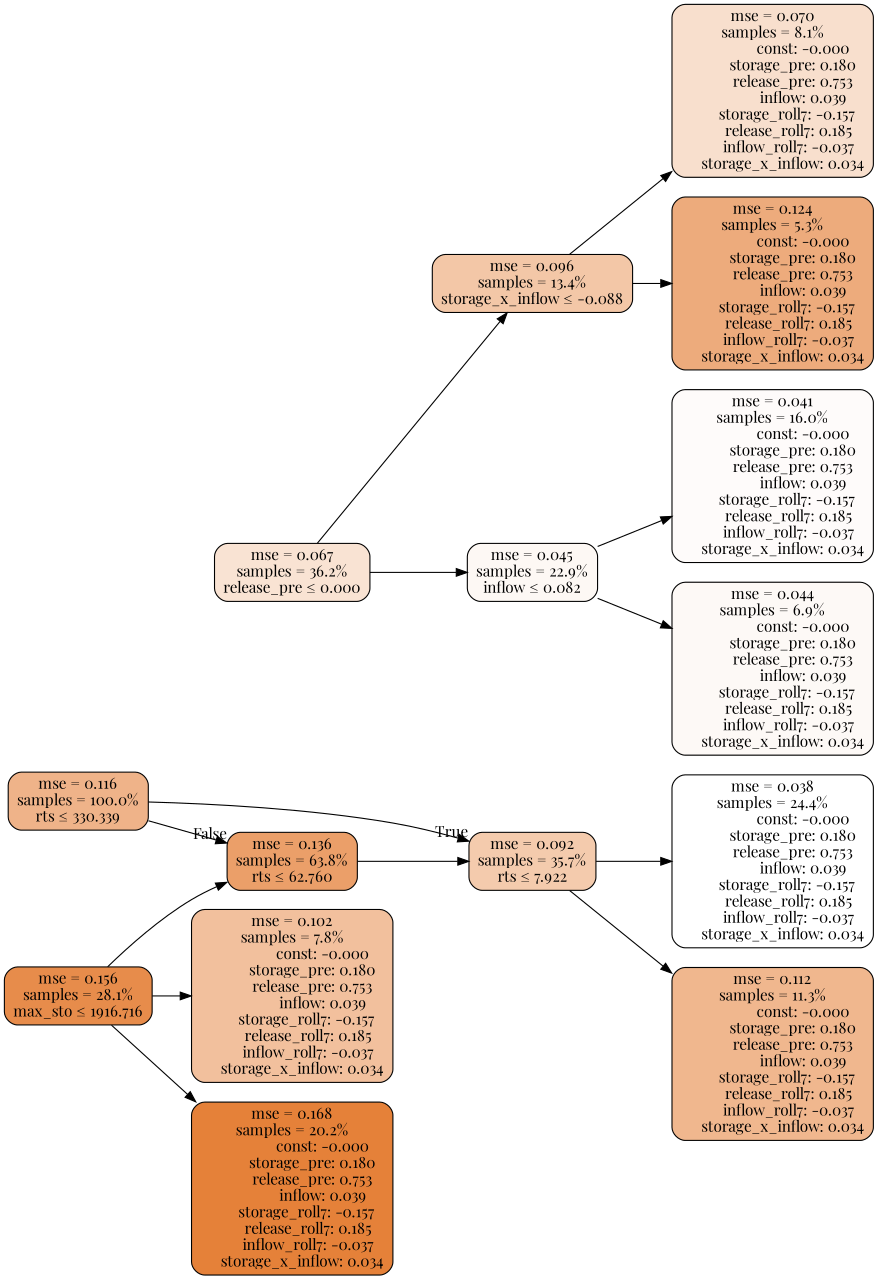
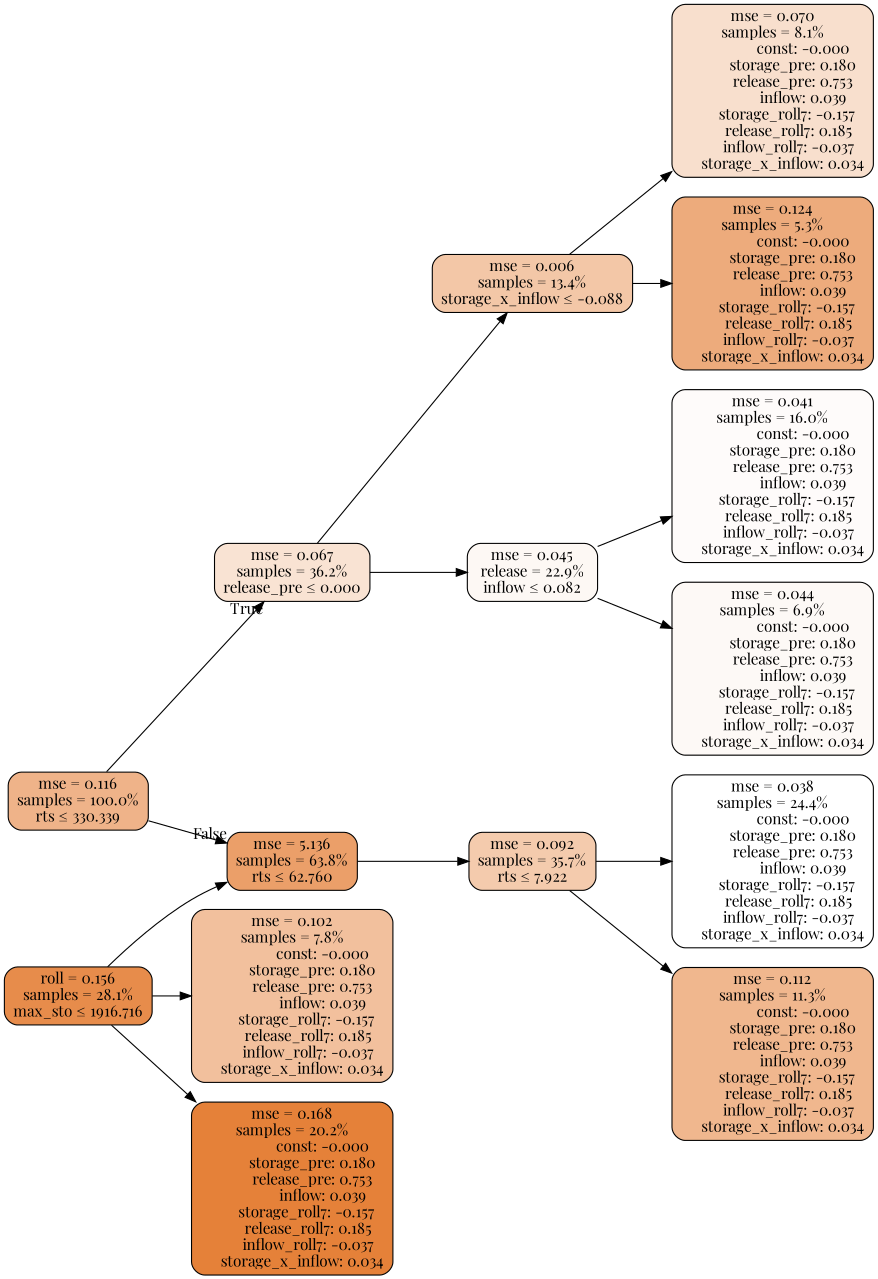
node "mse = 0.096 samples = 13.4% storage_x_inflow ≤ -0.088": label "mse = 0.096 samples = 13.4% storage_x_inflow ≤ -0.088" -> "mse = 0.006 samples = 13.4% storage_x_inflow ≤ -0.088"
node "mse = 0.045 samples = 22.9% inflow ≤ 0.082": label "mse = 0.045 samples = 22.9% inflow ≤ 0.082" -> "mse = 0.045 release = 22.9% inflow ≤ 0.082"
edge "mse = 0.116 samples = 100.0% rts ≤ 330.339" -> "mse = 0.092 samples = 35.7% rts ≤ 7.922": now "mse = 0.116 samples = 100.0% rts ≤ 330.339" -> "mse = 0.067 samples = 36.2% release_pre ≤ 0.000"
node "mse = 0.136 samples = 63.8% rts ≤ 62.760": label "mse = 0.136 samples = 63.8% rts ≤ 62.760" -> "mse = 5.136 samples = 63.8% rts ≤ 62.760"
node "mse = 0.156 samples = 28.1% max_sto ≤ 1916.716": label "mse = 0.156 samples = 28.1% max_sto ≤ 1916.716" -> "roll = 0.156 samples = 28.1% max_sto ≤ 1916.716"
